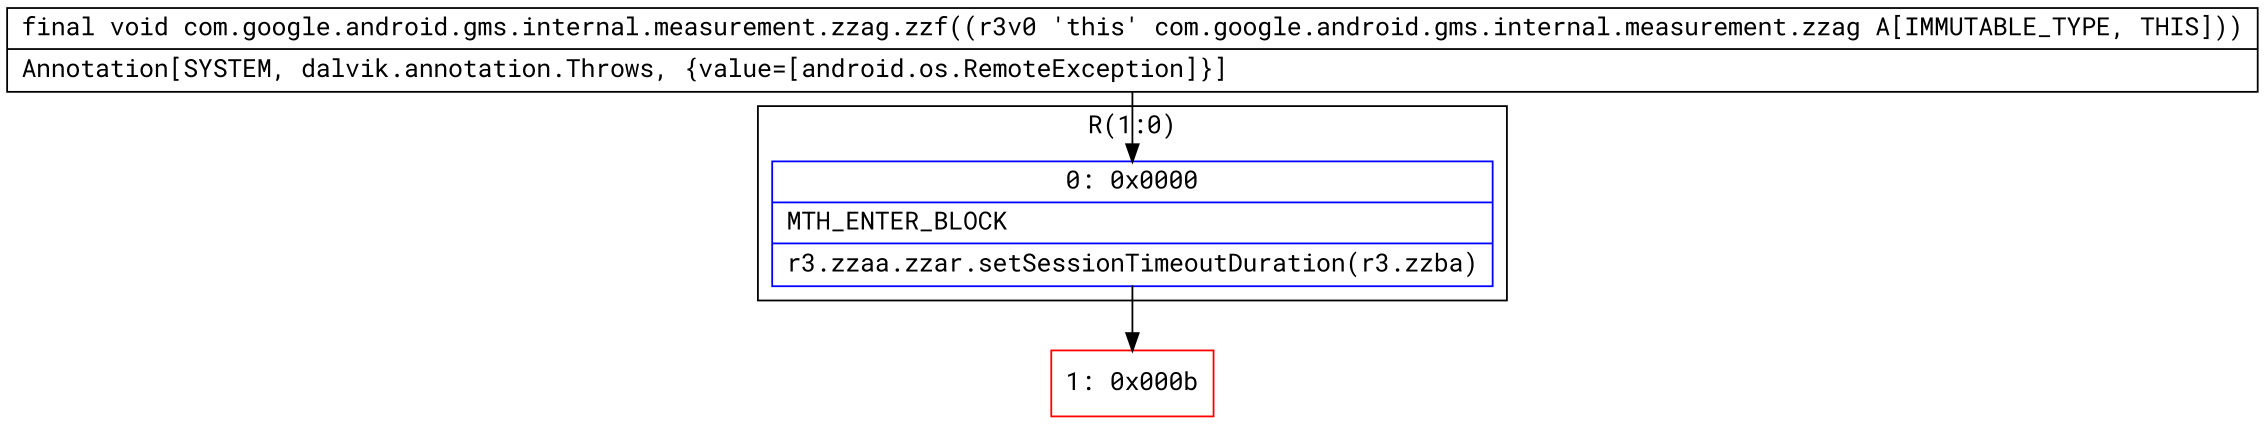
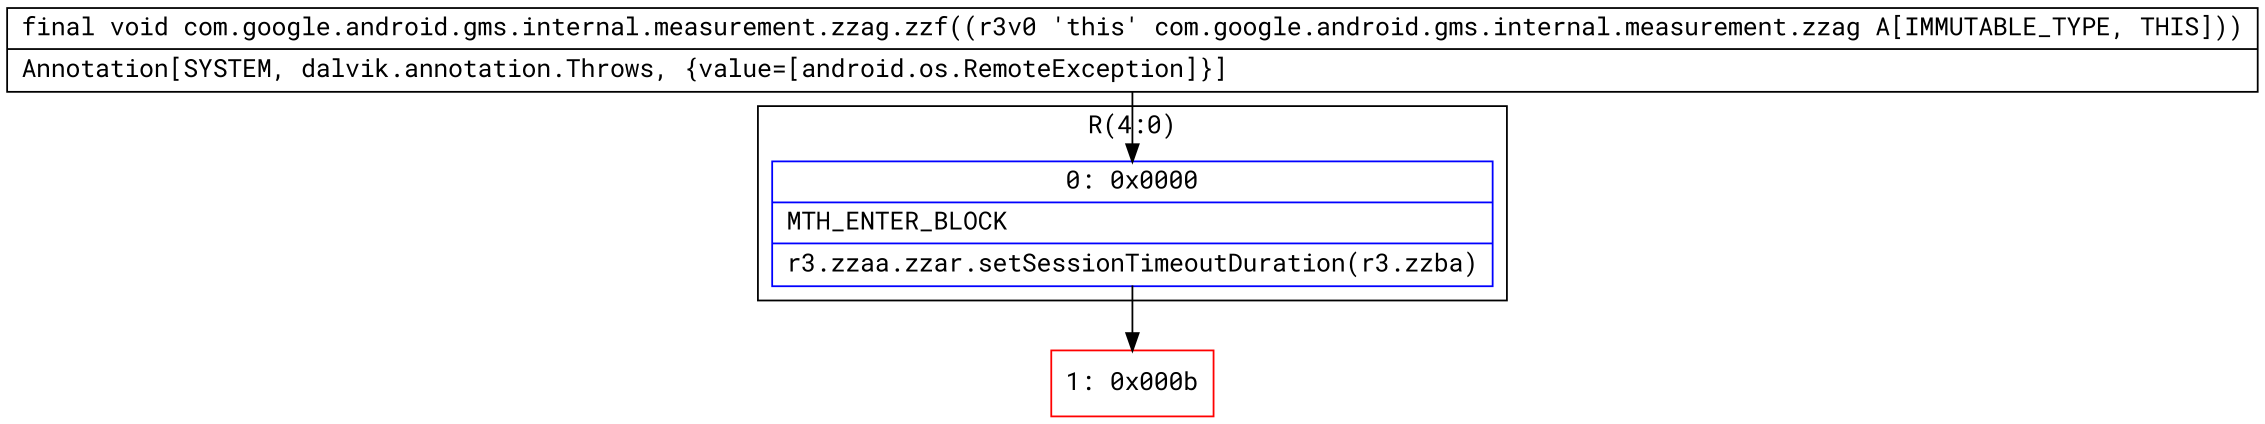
cluster "R(1:0)": label "R(1:0)" -> "R(4:0)"
